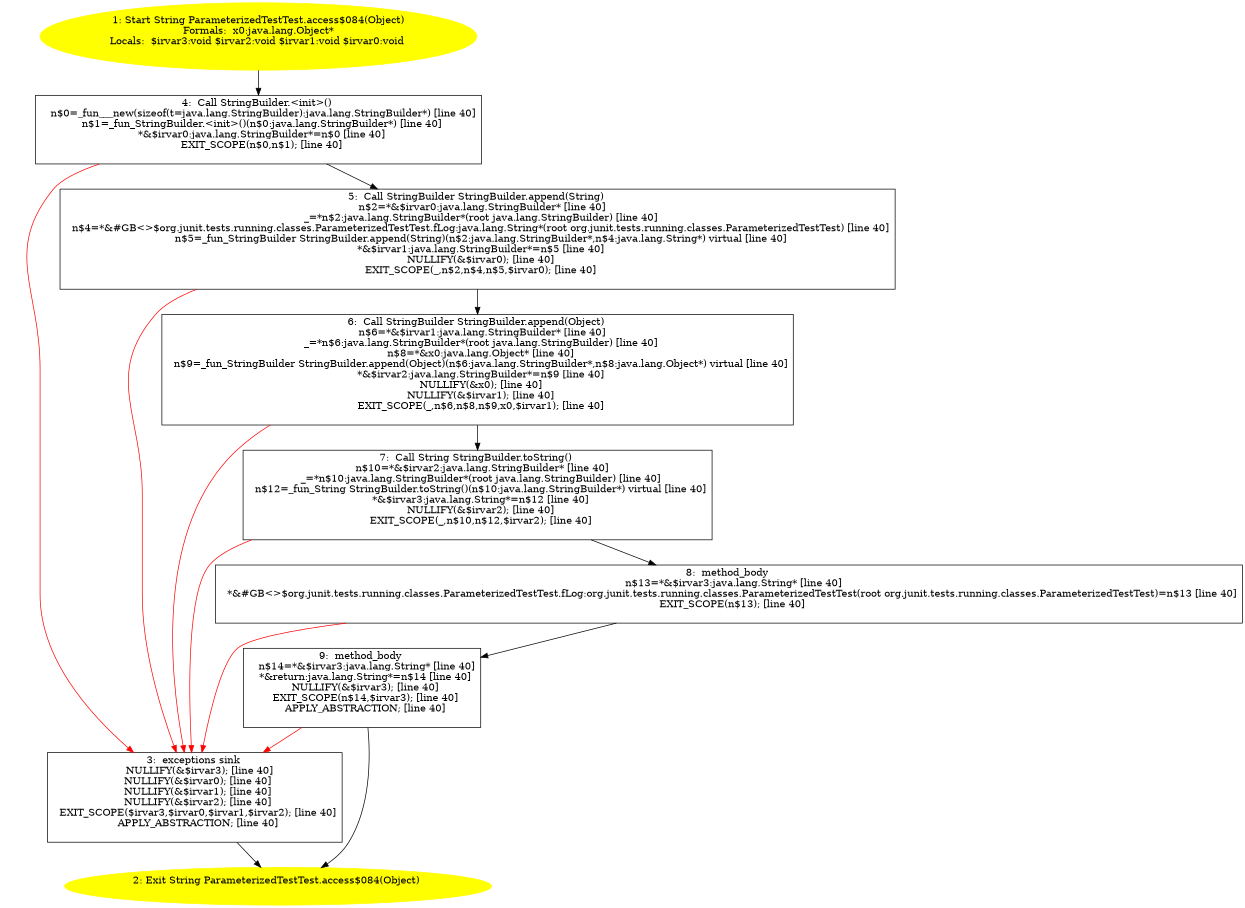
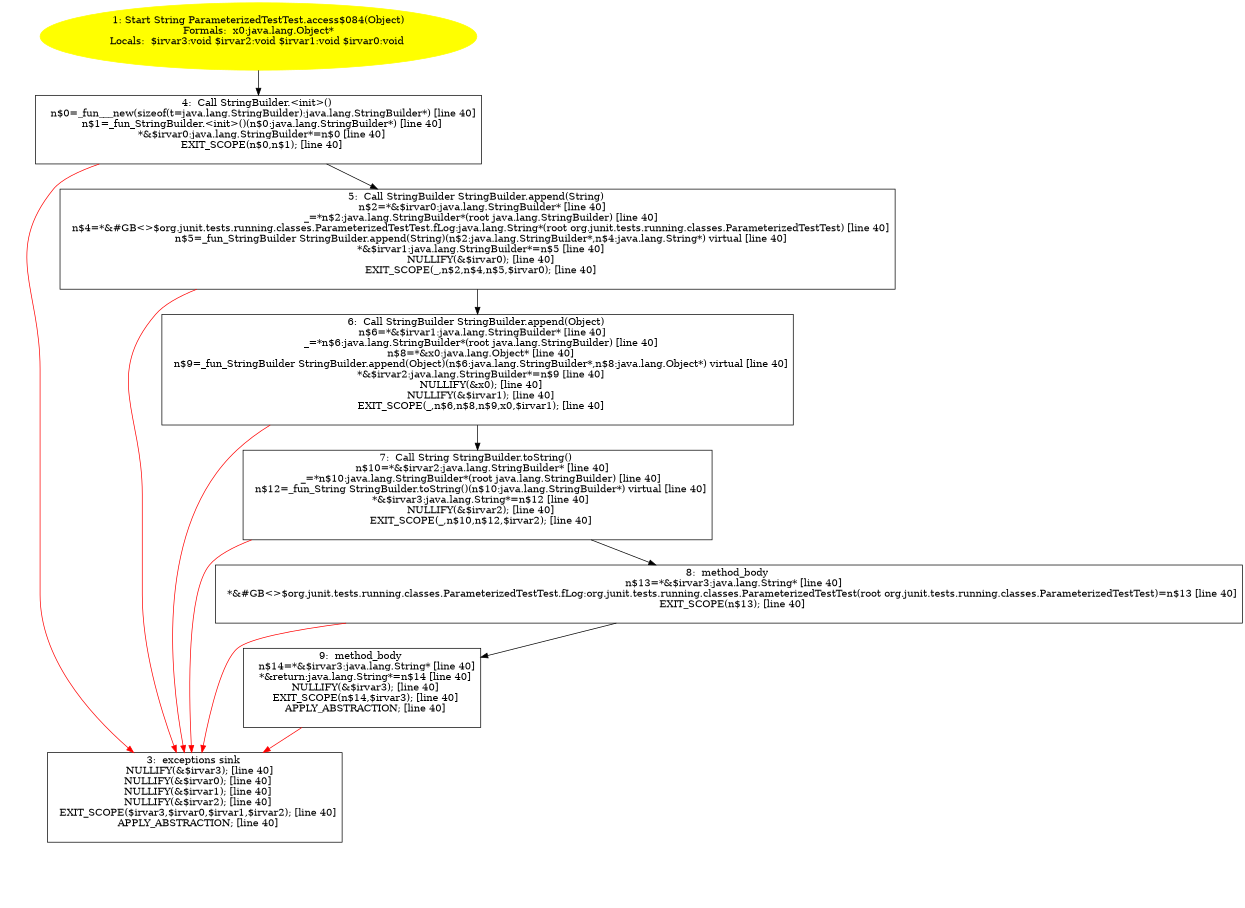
node "2: Exit String ParameterizedTestTest.access$084(Object)": removed
